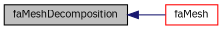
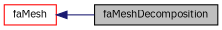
edge "faMesh" -> "faMeshDecomposition": reversed
